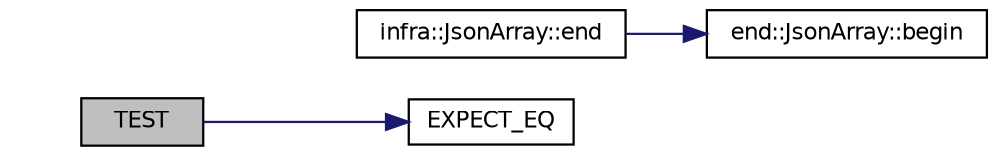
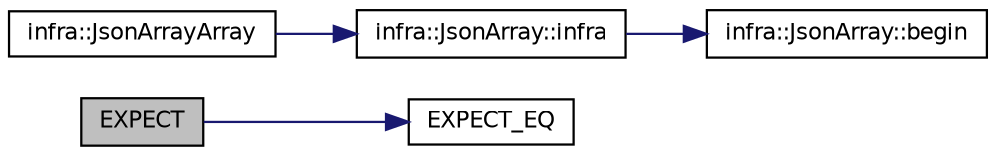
node "infra::JsonArrayArray": added
node "infra::JsonArray::end": label "infra::JsonArray::end" -> "infra::JsonArray::infra"
node "end::JsonArray::begin": label "end::JsonArray::begin" -> "infra::JsonArray::begin"
node "TEST": label "TEST" -> "EXPECT"
